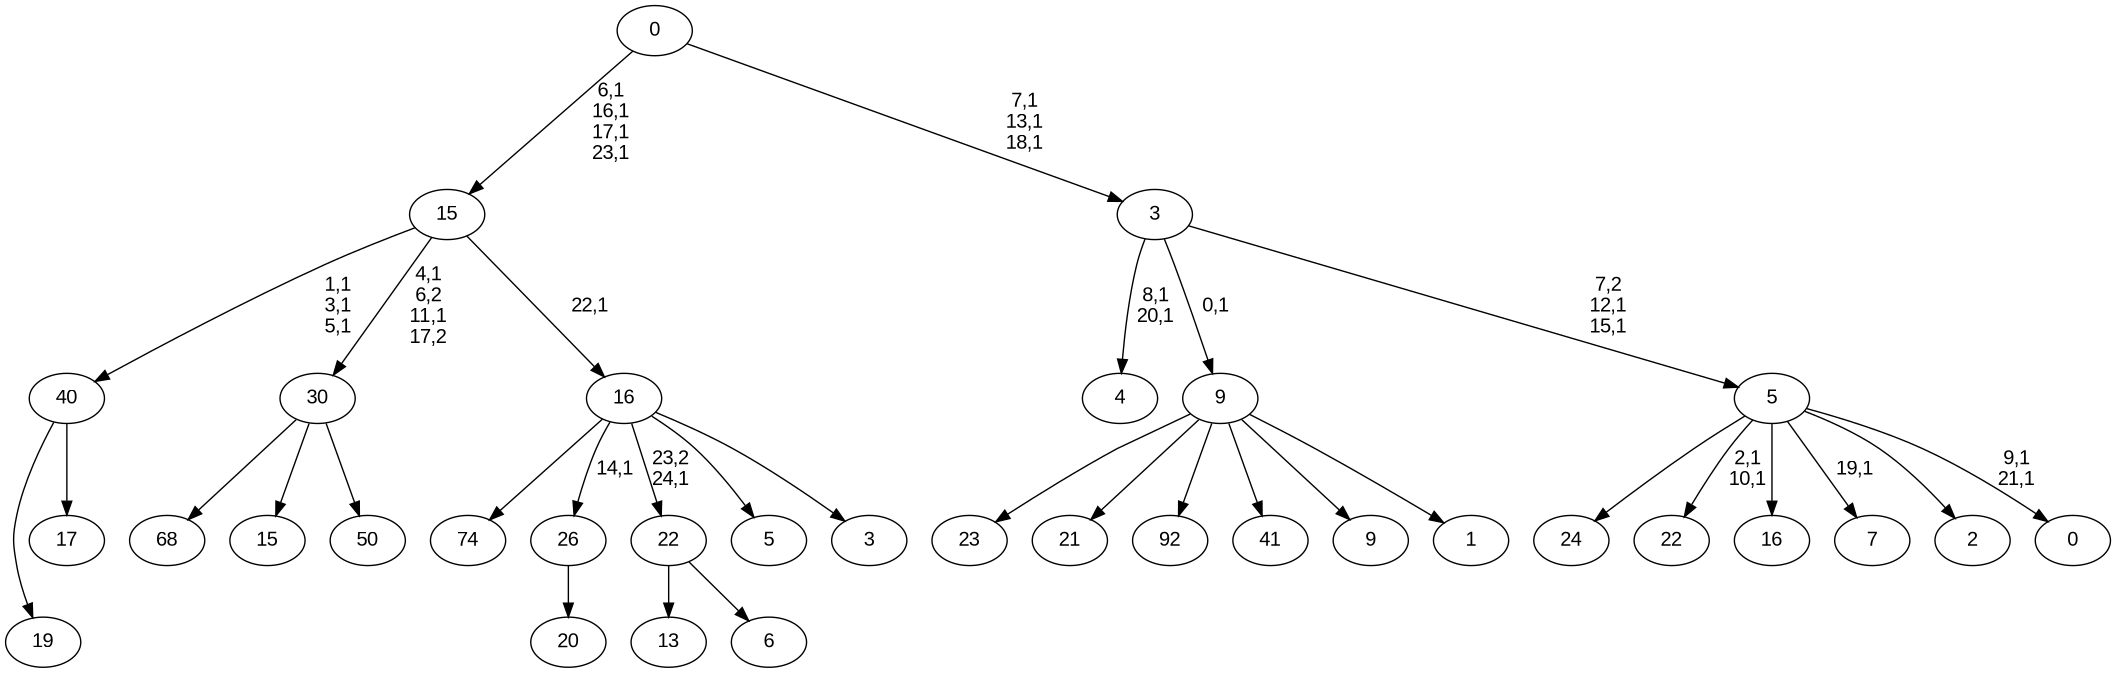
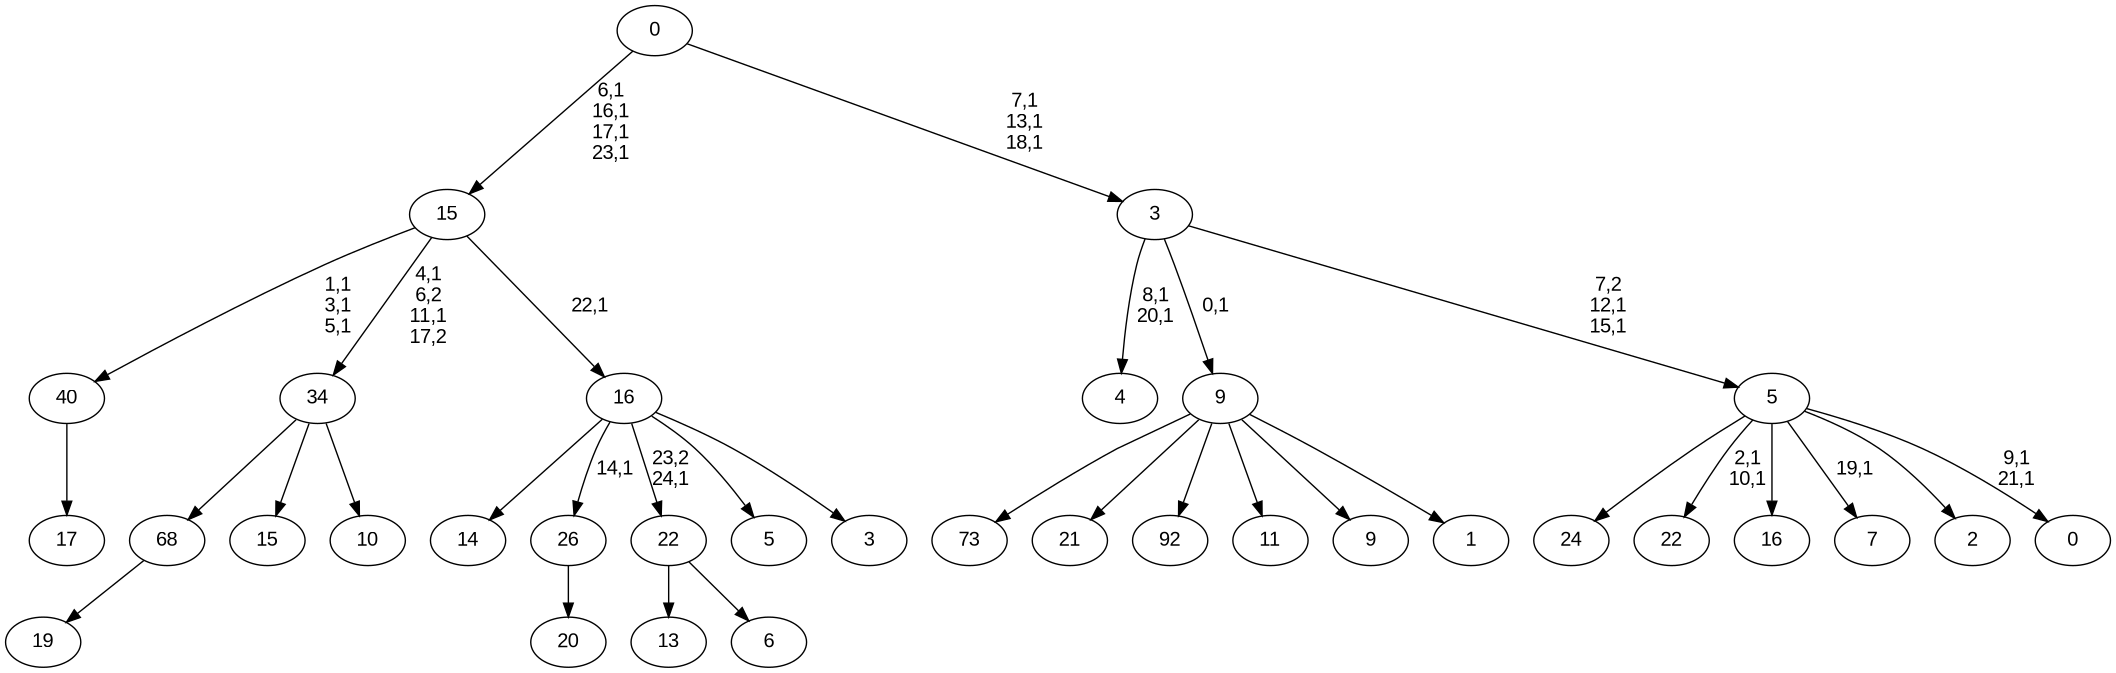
node "30": label "30" -> "34"
edge "40" -> "19": now "68" -> "19"
node "50": label "50" -> "10"
node "74": label "74" -> "14"
node "23": label "23" -> "73"
node "41": label "41" -> "11"
